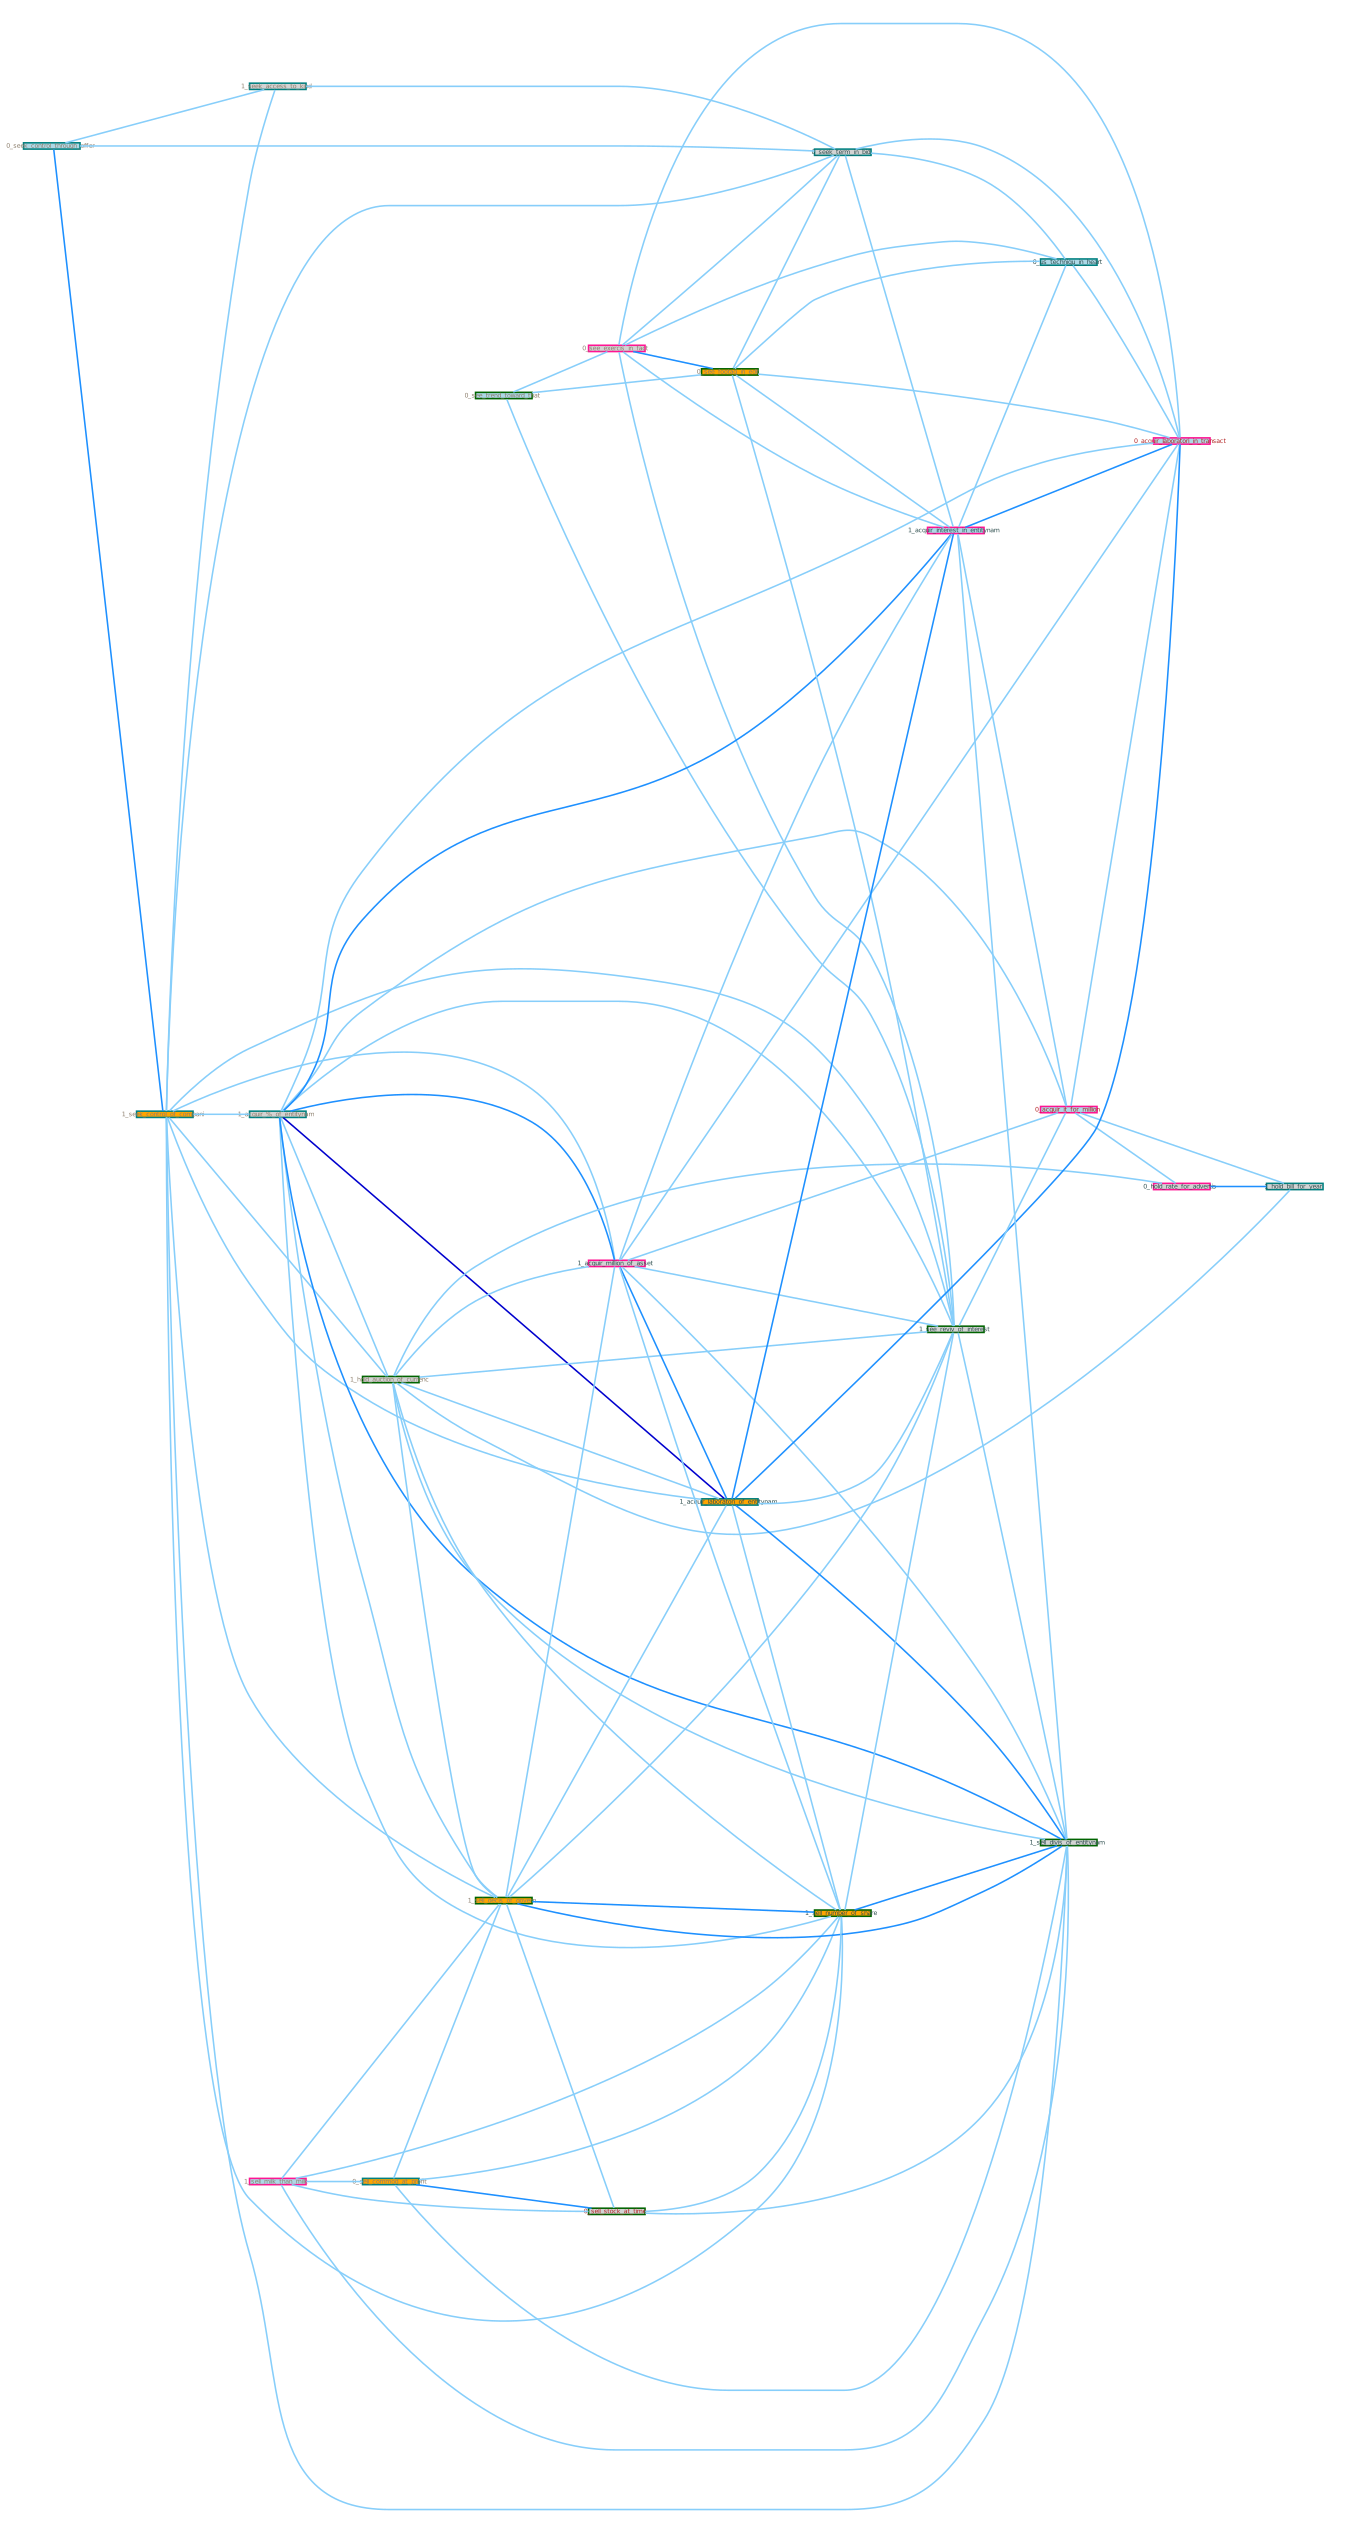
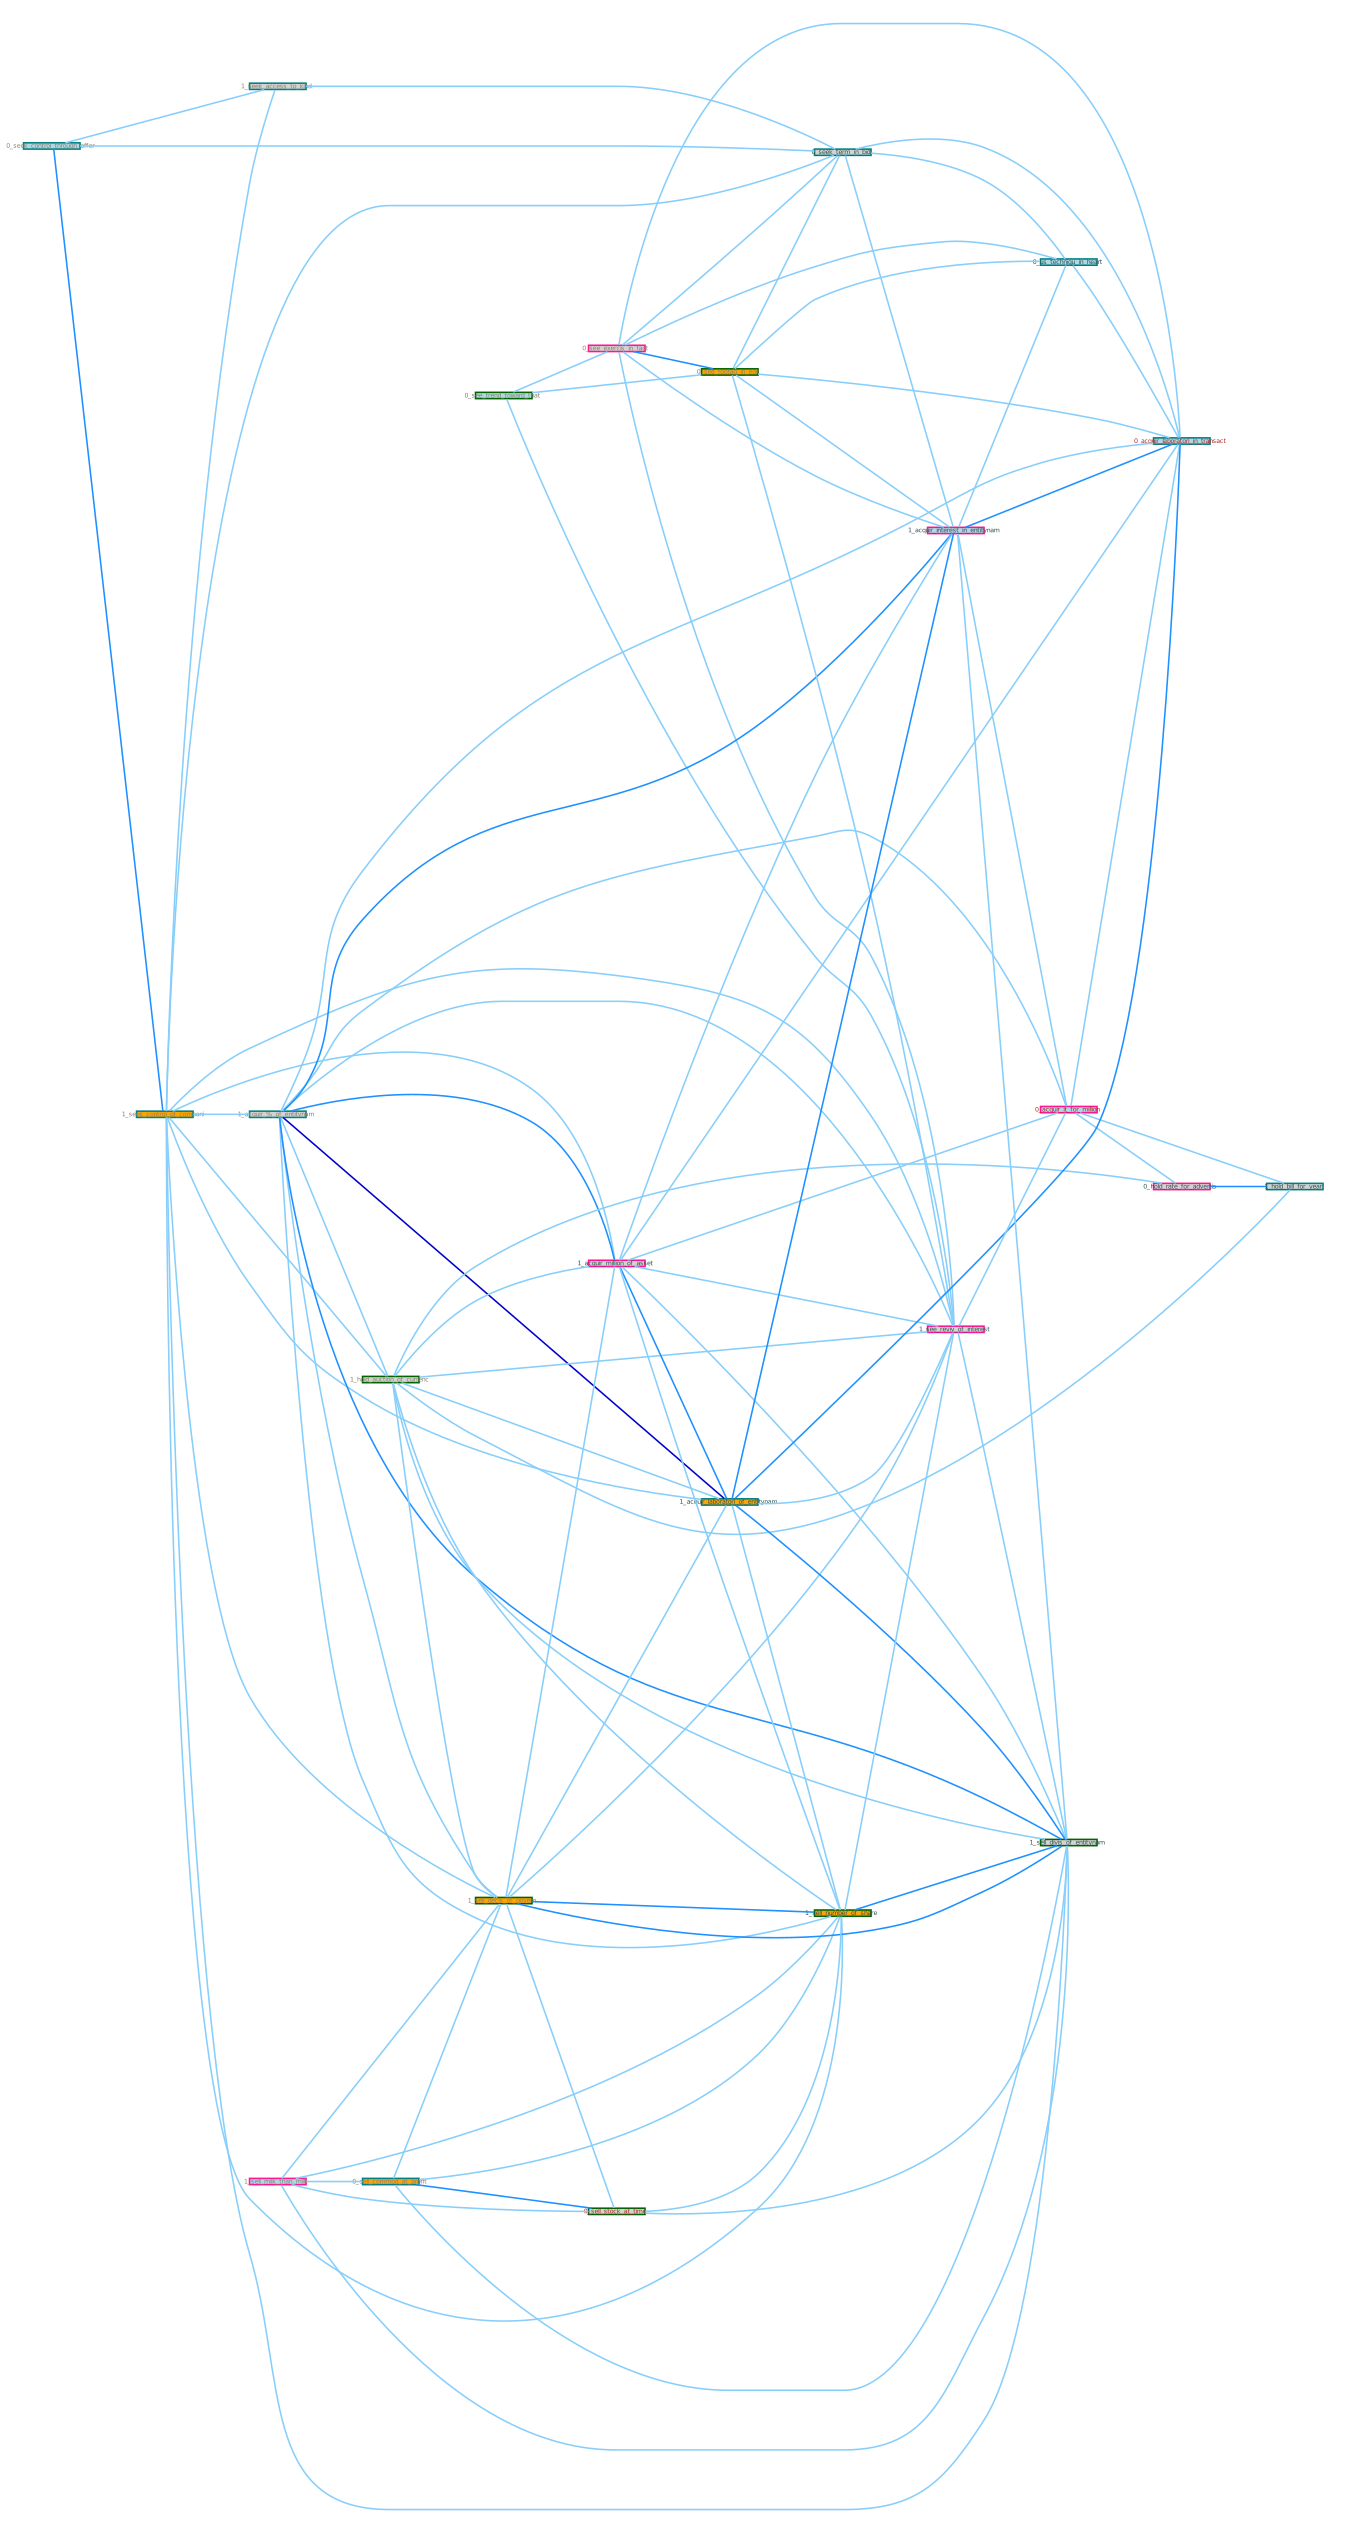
node "0_acquir_laboratori_in_transact": color deeppink -> teal
node "1_see_reviv_of_interest": color darkgreen -> deeppink
